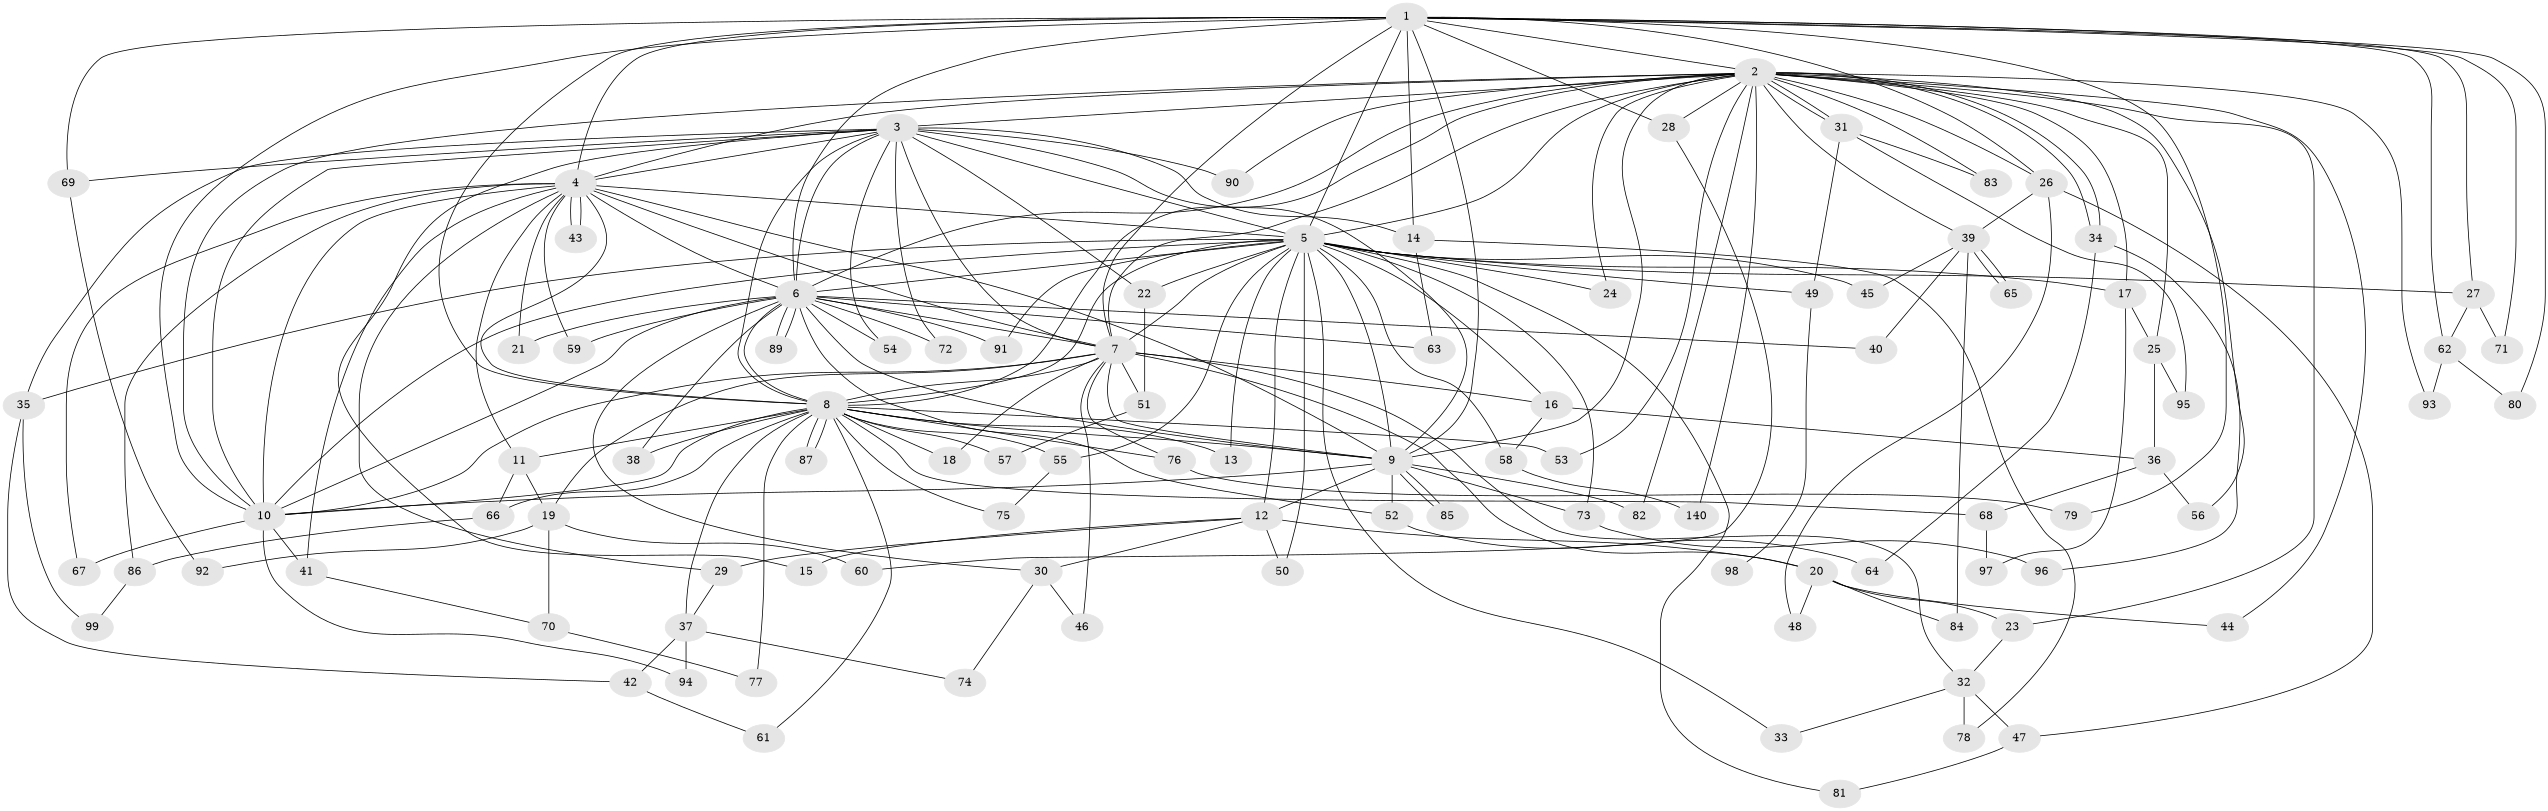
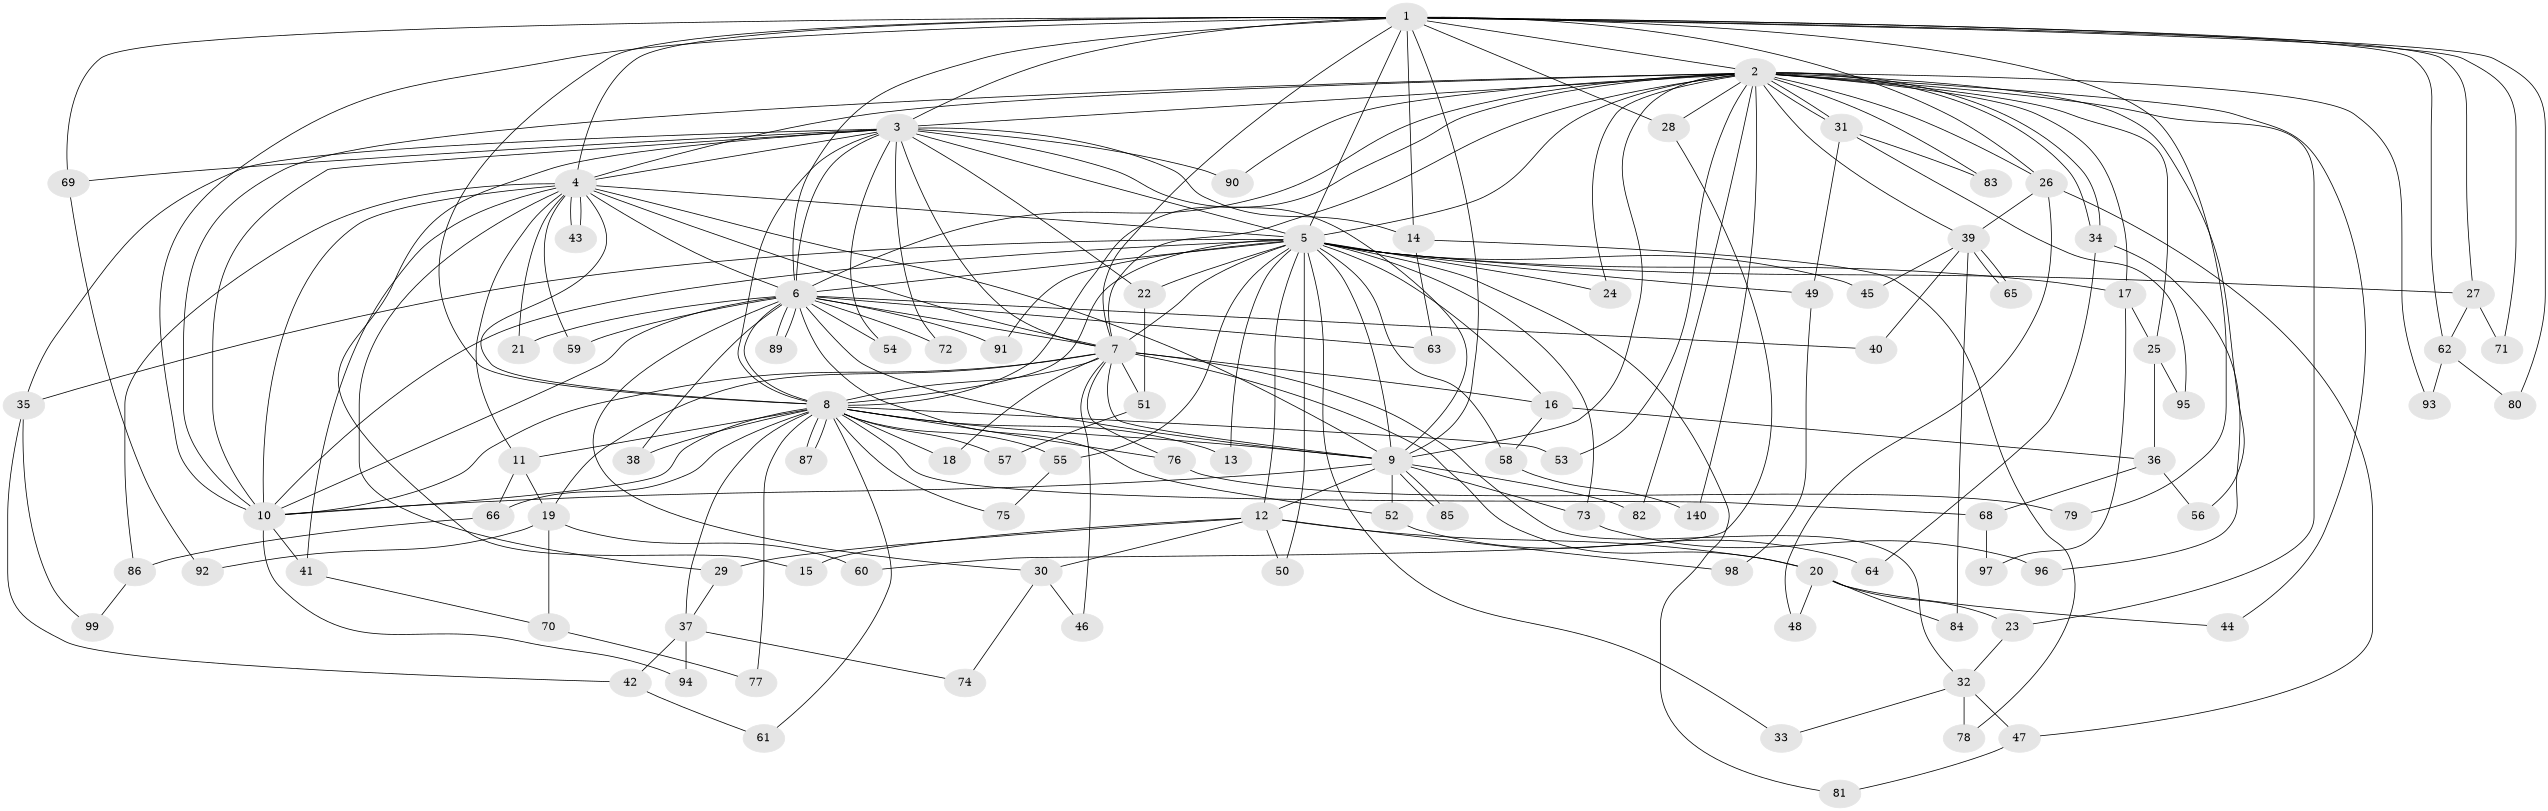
edge "1" -- "3": added
edge "12" -- "98": added
node "67": removed
